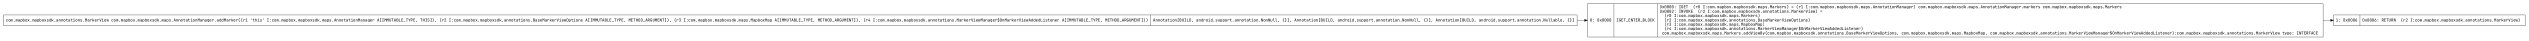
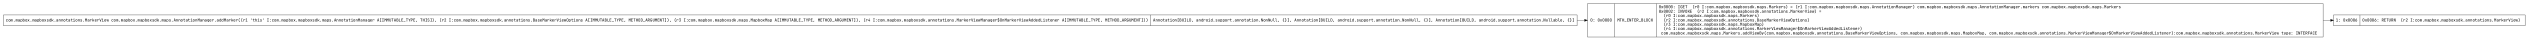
node "0: 0x0000": text "IGET_ENTER_BLOCK" -> "MTH_ENTER_BLOCK"
